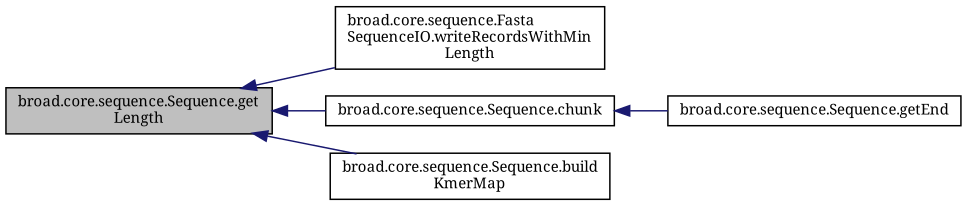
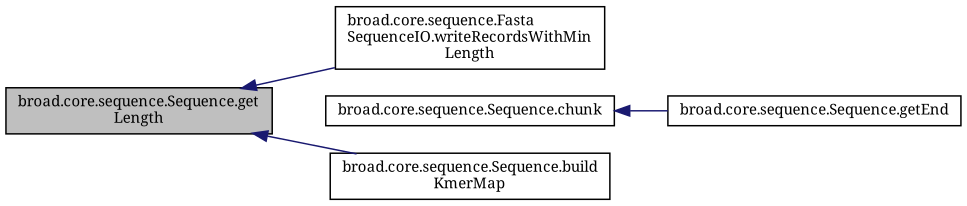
edge "broad.core.sequence.Sequence.chunk" -> "broad.core.sequence.Sequence.get Length": removed
